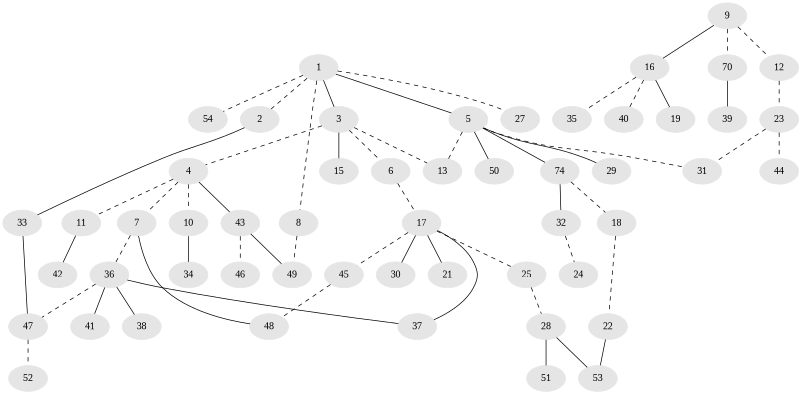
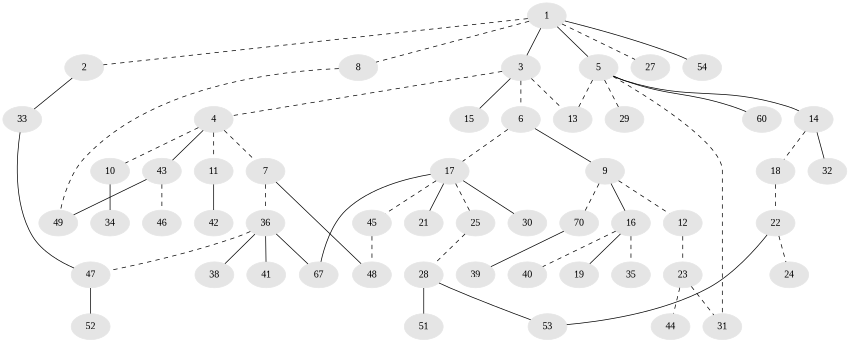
edge "1" -- "54": style dashed -> solid
edge "5" -- "29": style solid -> dashed
edge "6" -- "9": added
node "50": label "50" -> "60"
node "74": label "74" -> "14"
edge "32" -- "24": now "22" -- "24"
node "37": label "37" -> "67"
edge "47" -- "52": style dashed -> solid
